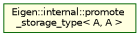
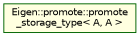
node "Eigen::internal::promote _storage_type< A, A >": label "Eigen::internal::promote _storage_type< A, A >" -> "Eigen::promote::promote _storage_type< A, A >"
